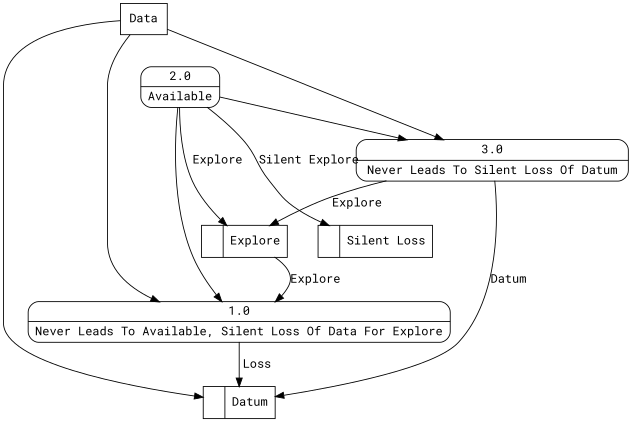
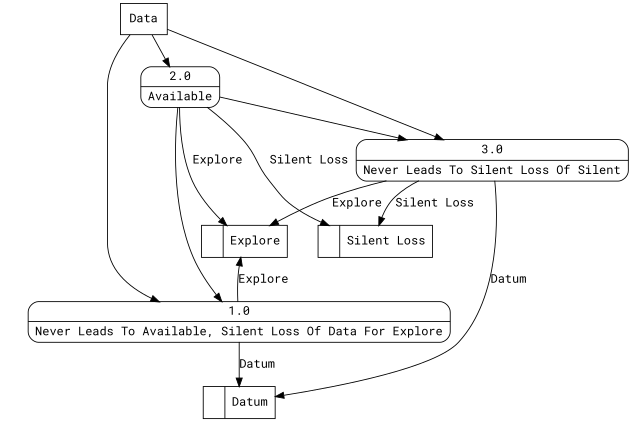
edge "2.0" -> "Silent Loss": label "Silent Explore" -> "Silent Loss"
node "3.0": text "Never Leads To Silent Loss Of Datum" -> "Never Leads To Silent Loss Of Silent"
edge "3.0" -> "Silent Loss": added, label "Silent Loss"
edge "Data" -> "Datum": now "Data" -> "2.0"
edge "Explore" -> "1.0": reversed
edge "1.0" -> "Datum": label "Loss" -> "Datum"
